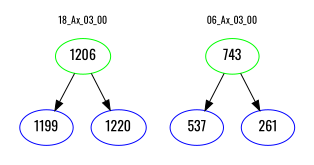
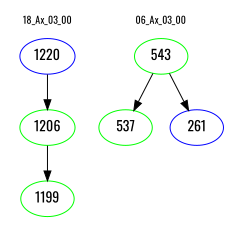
node "743": label "743" -> "543"
edge "1206" -> "1220": reversed
node "1199": color blue -> green
node "537": color blue -> green
